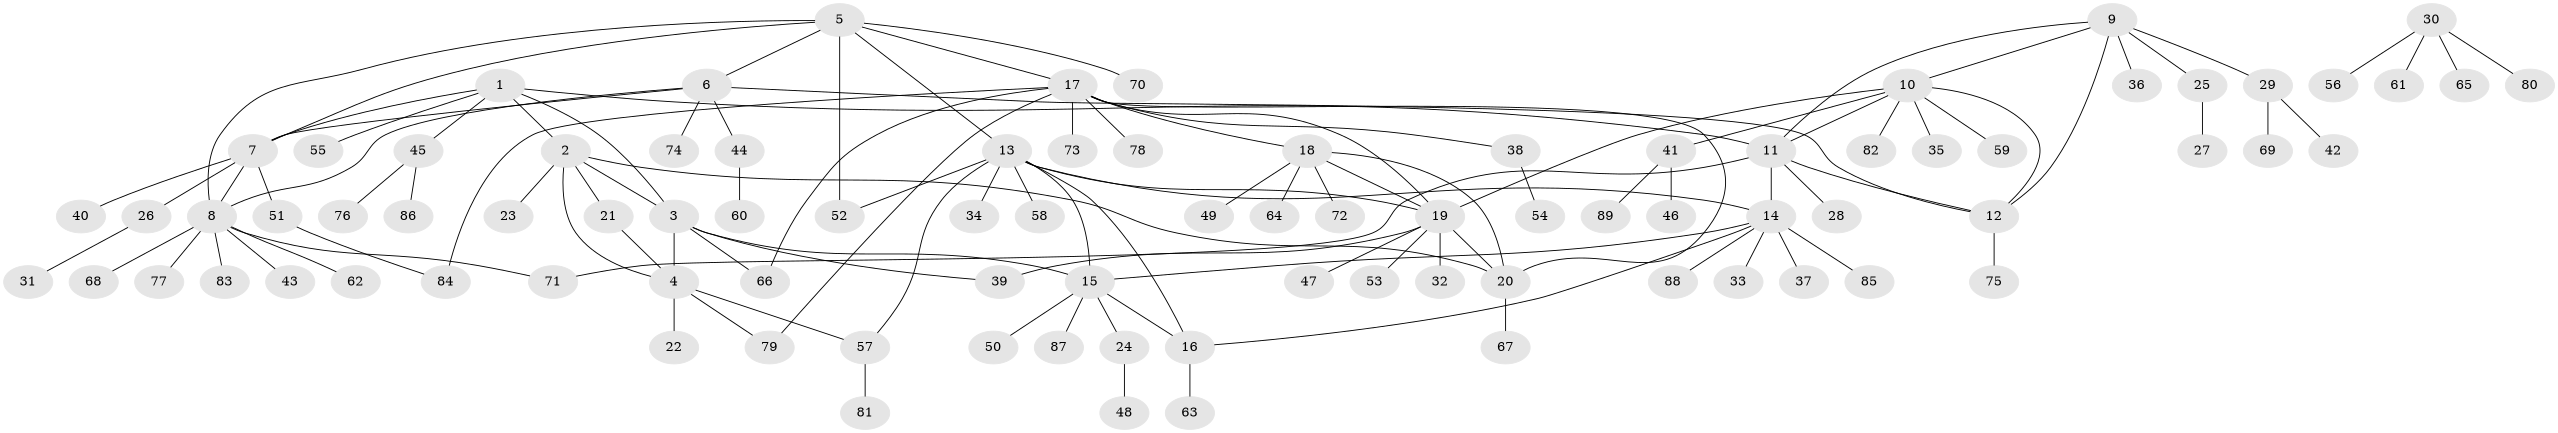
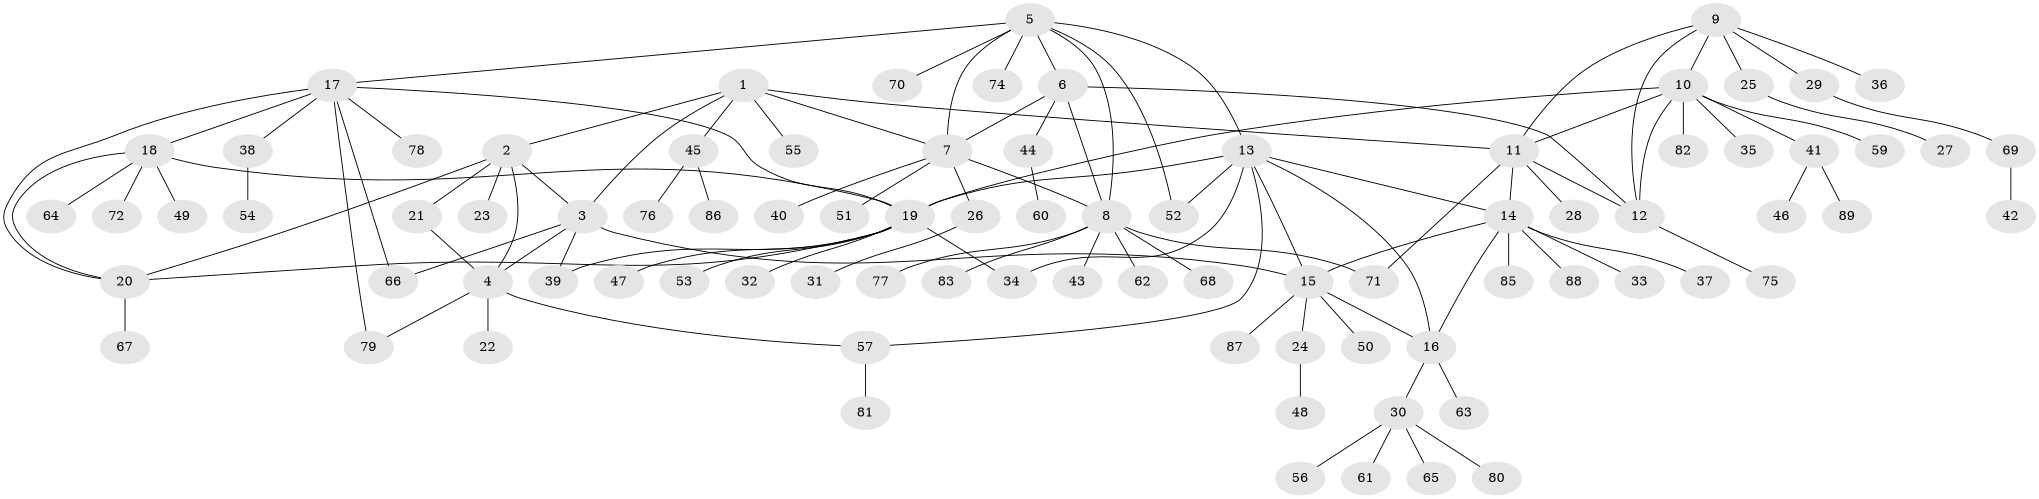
edge "6" -- "74": now "5" -- "74"
edge "29" -- "42": now "69" -- "42"
node "73": removed
node "58": removed
edge "19" -- "34": added
node "84": removed
edge "16" -- "30": added
